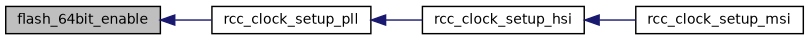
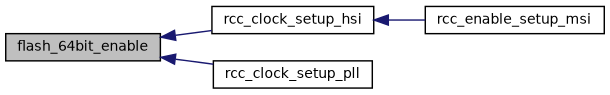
edge "rcc_clock_setup_hsi" -> "rcc_clock_setup_pll": now "rcc_clock_setup_hsi" -> "flash_64bit_enable"
node "rcc_clock_setup_msi": label "rcc_clock_setup_msi" -> "rcc_enable_setup_msi"
